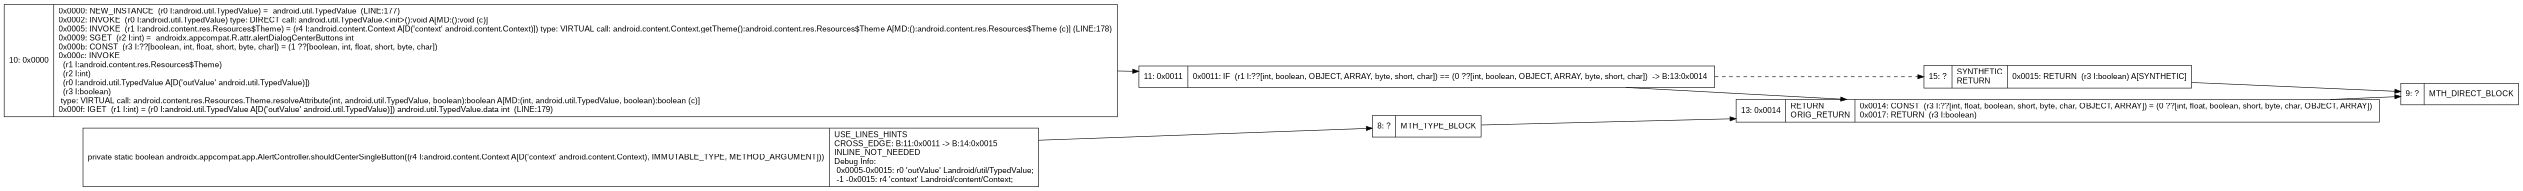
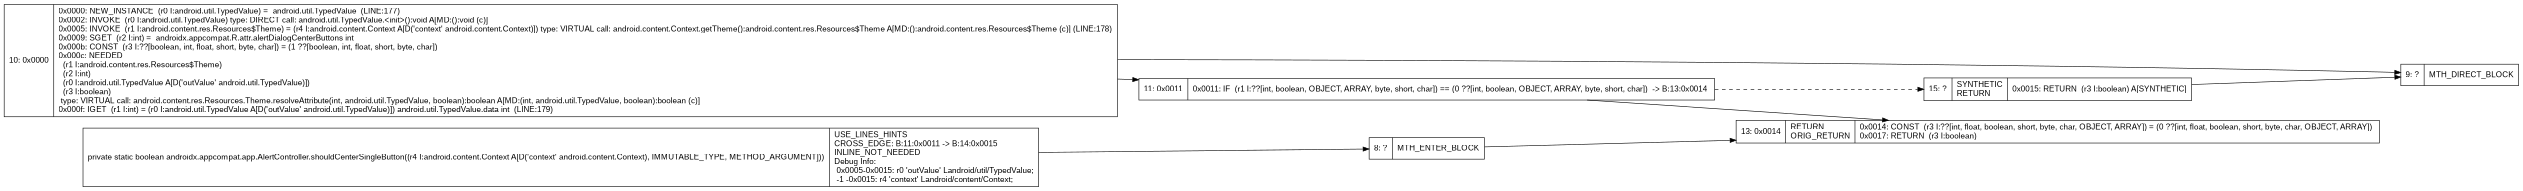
node "10: 0x0000": text "0x000c: INVOKE" -> "0x000c: NEEDED"
edge "13: 0x0014" -> "9: ?": now "10: 0x0000" -> "9: ?"
node "8: ?": text "MTH_TYPE_BLOCK" -> "MTH_ENTER_BLOCK"
